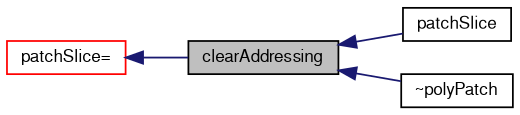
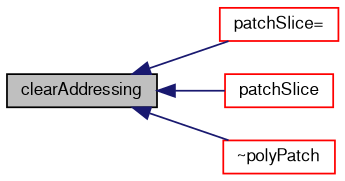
node "patchSlice": color black -> red
edge "clearAddressing" -> "patchSlice=": reversed
node "~polyPatch": color black -> red
